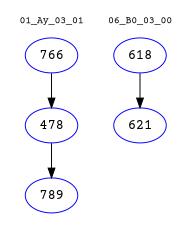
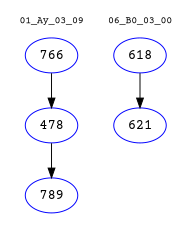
cluster "01_Ay_03_01": label "01_Ay_03_01" -> "01_Ay_03_09"
